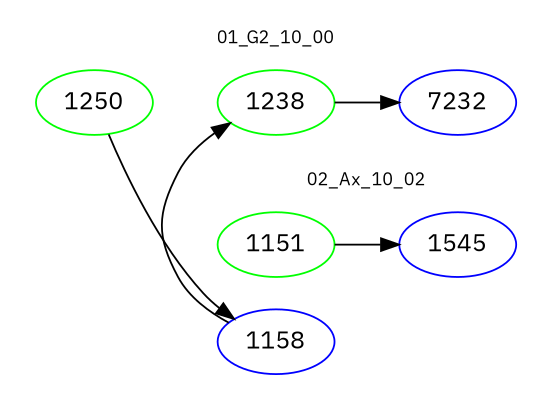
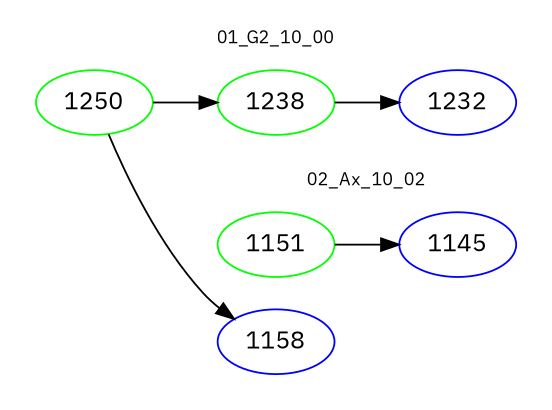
node "7232": label "7232" -> "1232"
edge "1158" -> "1238": now "1250" -> "1238"
node "1545": label "1545" -> "1145"
